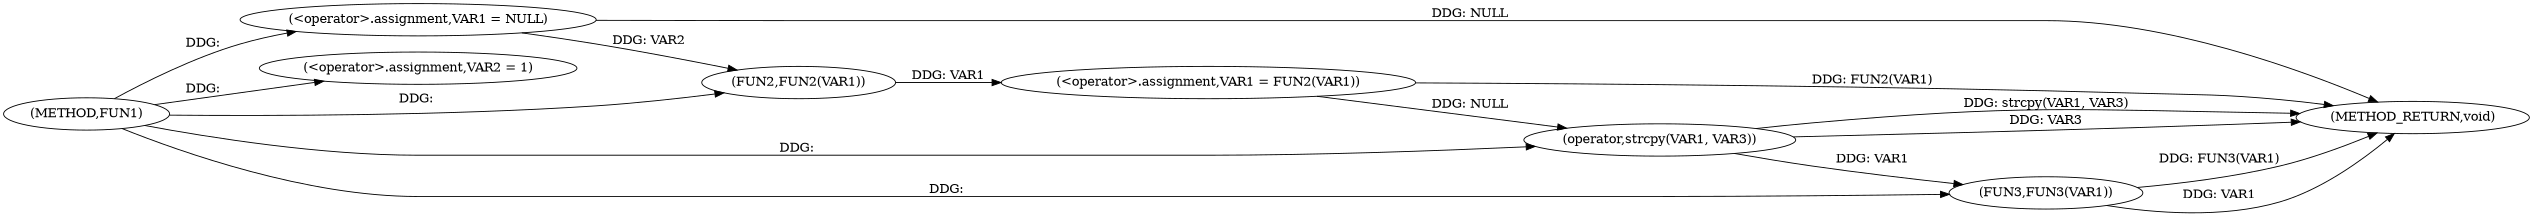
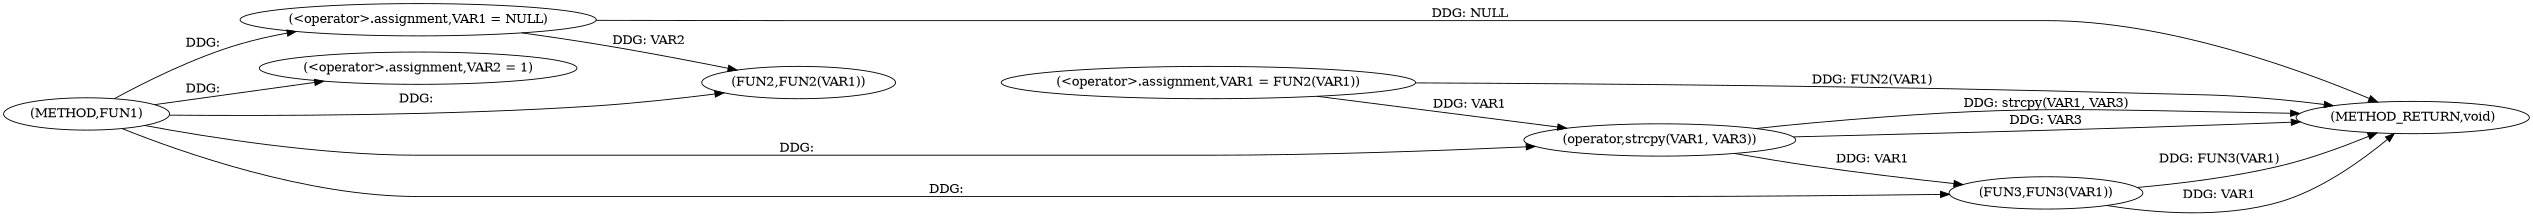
edge "(FUN2,FUN2(VAR1))" -> "(<operator>.assignment,VAR1 = FUN2(VAR1))": removed, label "DDG: VAR1"
edge "(<operator>.assignment,VAR1 = FUN2(VAR1))" -> "(operator,strcpy(VAR1, VAR3))": label "DDG: NULL" -> "DDG: VAR1"
